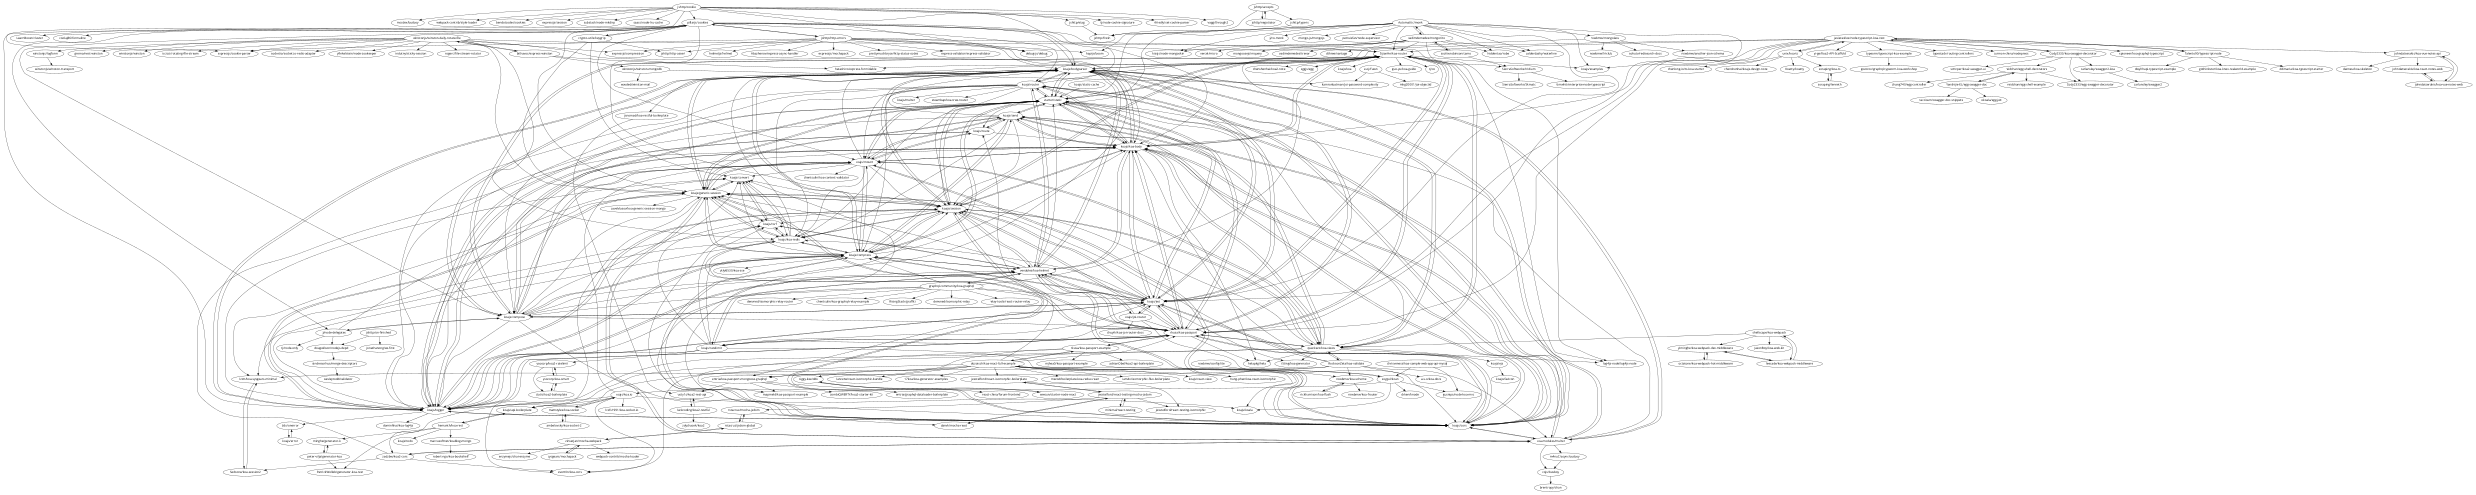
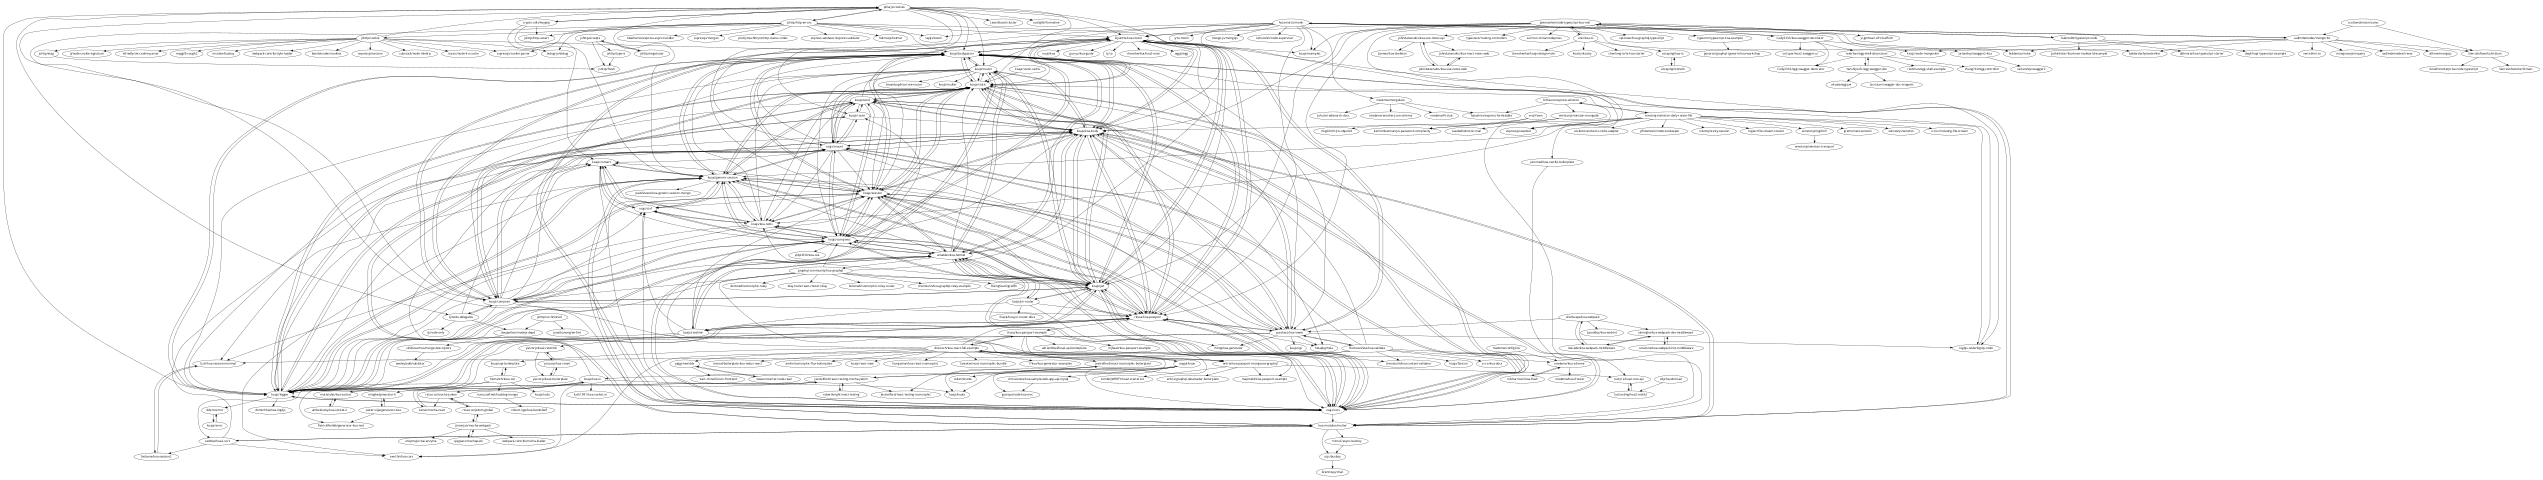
edge "jshttp/http-errors" -> "jshttp/cookie": added
edge "winstonjs/winston-daily-rotate-file" -> "expressjs/cookie-parser": removed
edge "vadimdemedes/mongorito" -> "ZijianHe/koa-router": removed
edge "vadimdemedes/mongorito" -> "scottwrobinson/camo": removed
node "expressjs/compression": label "expressjs/compression" -> "expressjs/wavded"
node "expressjs/mochapack": label "expressjs/mochapack" -> "expressjs/morgan"
node "dthree/vantage": label "dthree/vantage" -> "dthree/mongojs"
node "starter/static": label "starter/static" -> "koajs/static"
edge "queckezz/koa-views" -> "koajs/bodyparser": now "log4js-node/log4js-node" -> "koajs/bodyparser"
edge "graphql-community/koa-graphql" -> "venables/koa-helmet": removed
edge "rkusa/koa-passport-example" -> "rkusa/koa-passport": removed
edge "RocksonZeta/koa-validate" -> "chentsulin/koa-context-validator": added
edge "chrisveness/koa-sample-web-app-api-mysql" -> "soygul/koan": reversed
node "lzztt/koa-sysgears-minimal": label "lzztt/koa-sysgears-minimal" -> "lzztt/koa-session-minimal"
node "static/koa2-boilerplate": label "static/koa2-boilerplate" -> "ysocorp/koa2-boilerplate"
edge "koajs/koa.io" -> "koajs/api-boilerplate": removed
node "minimal/react-testing": label "minimal/react-testing" -> "robertknight/react-testing"
edge "luckcoding/koa2-restful" -> "zdychacek/koa2": reversed
edge "koa-modules/multer" -> "koajs/cors": removed
